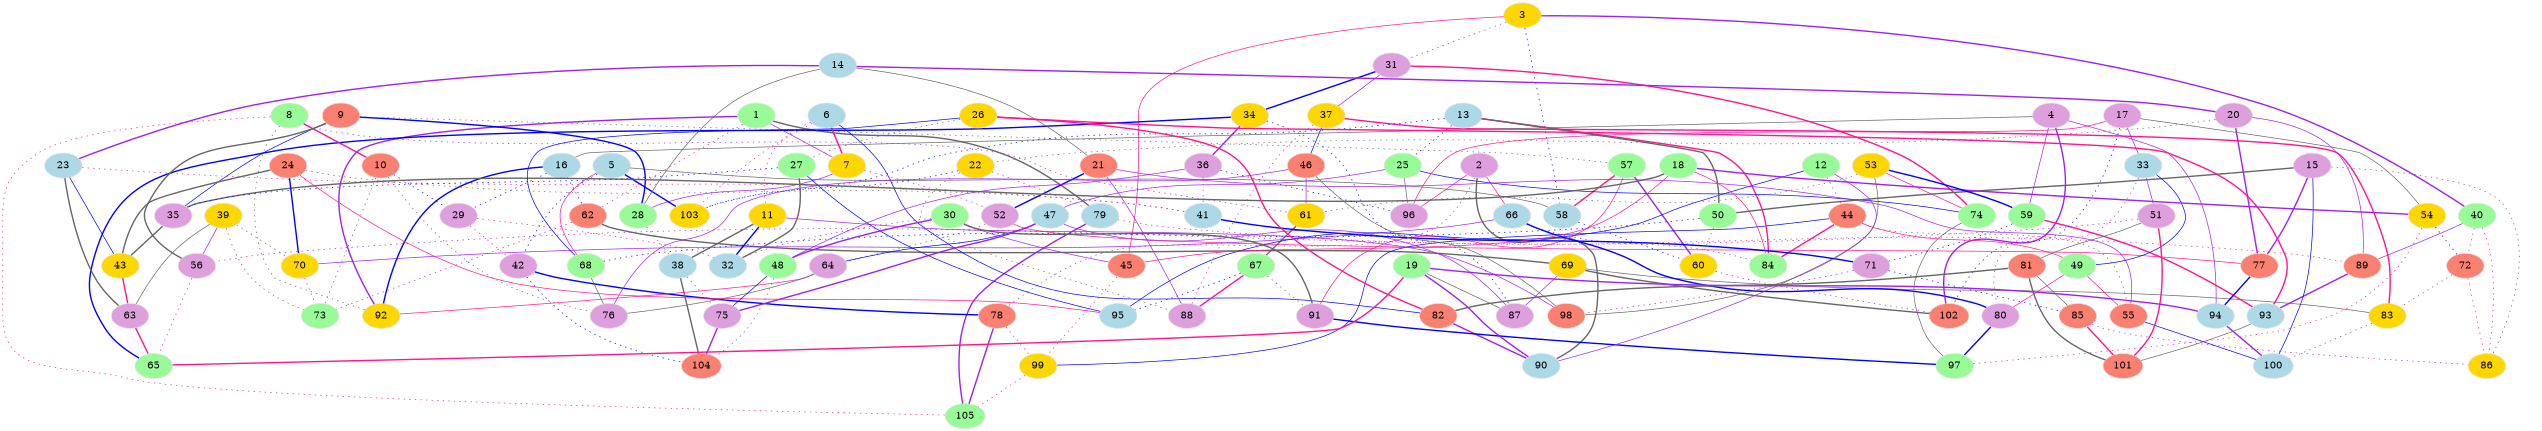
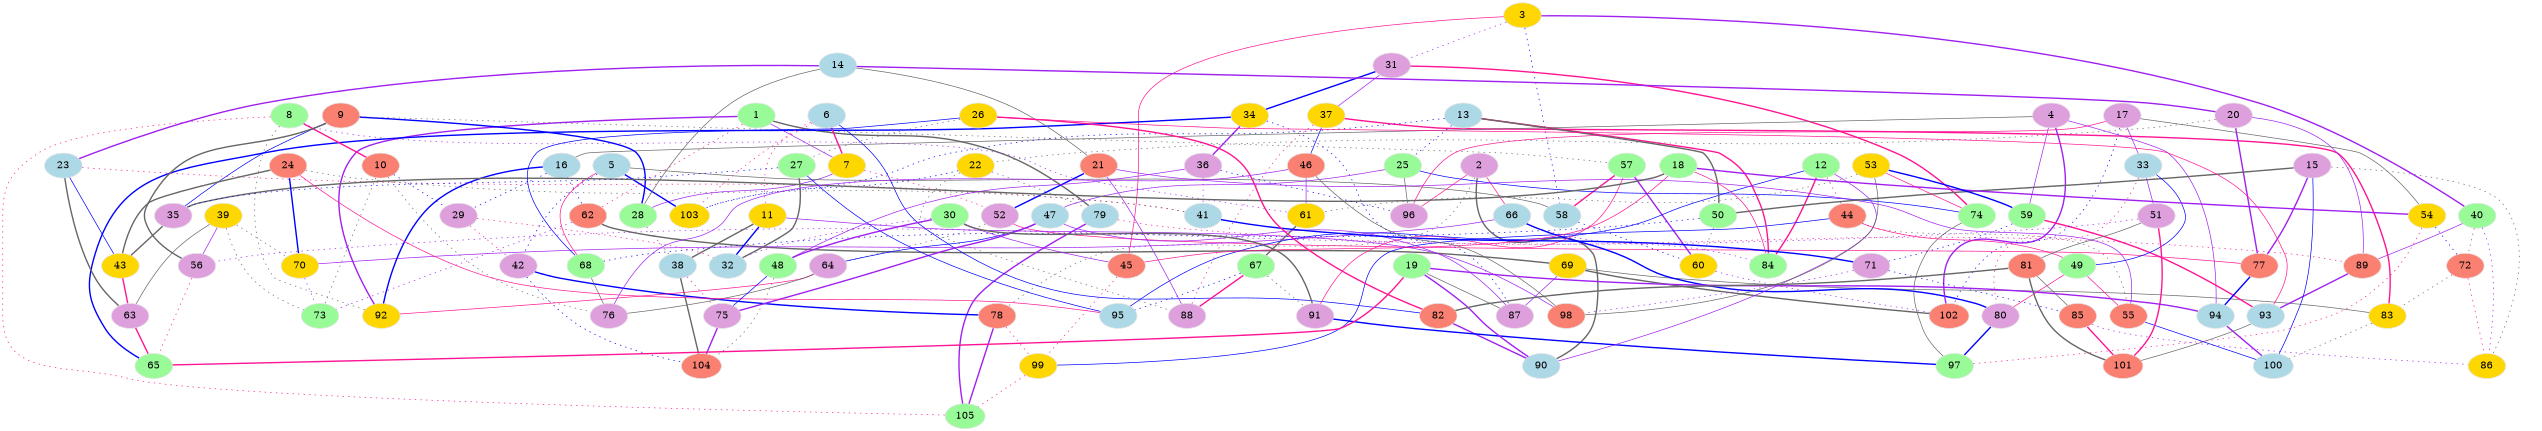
edge "26" -- "93": style bold -> solid
edge "44" -- "84": now "12" -- "84"
